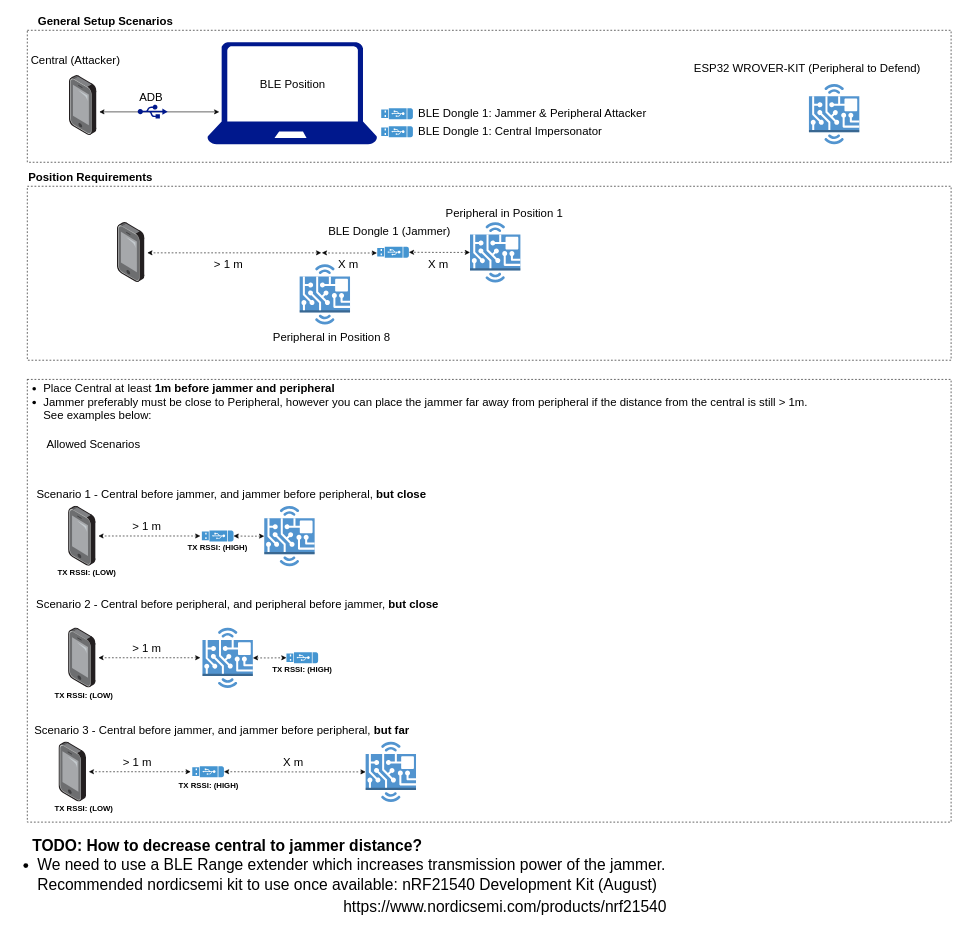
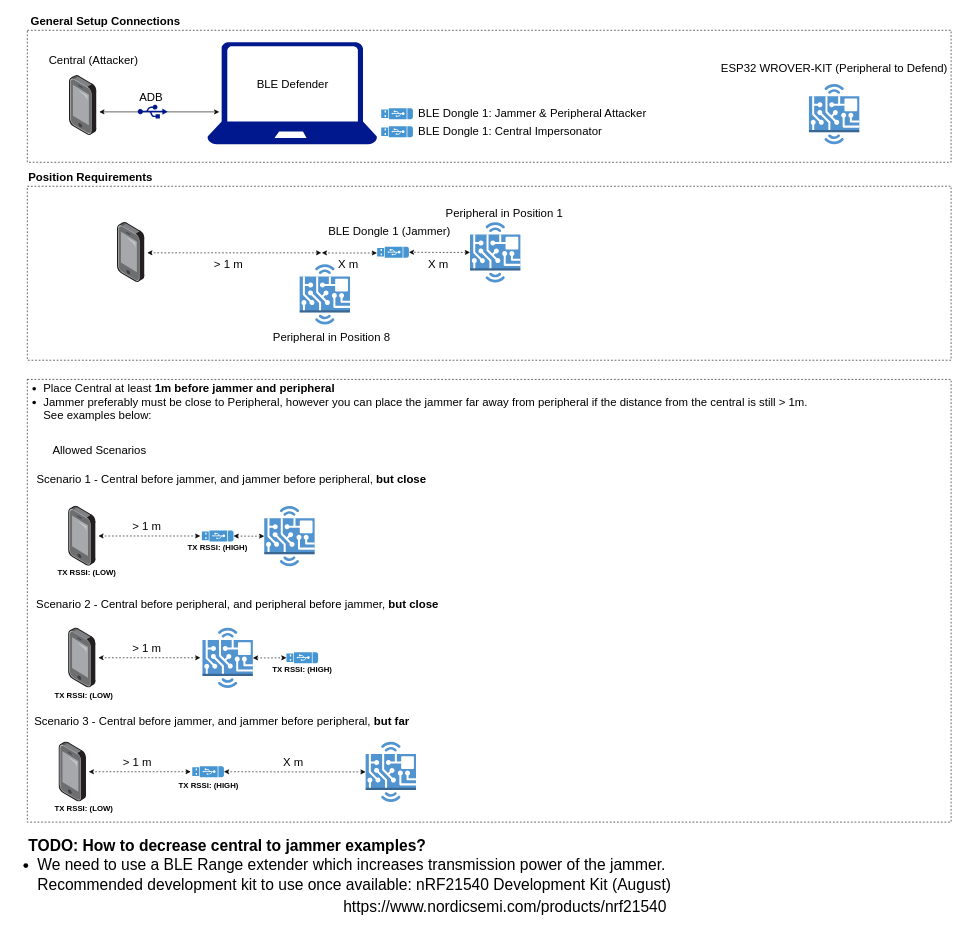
node "General Setup Scenarios": label "General Setup Scenarios" -> "General Setup Connections"
node "Central (Attacker)": moved (75, 60) -> (93, 60)
node "ESP32 WROVER-KIT (Peripheral to Defend)": moved (807, 69) -> (834, 69)
node "BLE Position": label "BLE Position" -> "BLE Defender"
node "Allowed Scenarios": moved (93, 444) -> (99, 450)
node "Scenario 1 - Central before jammer, and jammer before peripheral, but close": moved (231, 495) -> (231, 480)
node "Scenario 3 - Central before jammer, and jammer before peripheral, but far": moved (222, 731) -> (222, 722)
node "TODO: How to decrease central to jammer distance?": label "TODO: How to decrease central to jammer distance?" -> "TODO: How to decrease central to jammer examples?"
node "We need to use a BLE Range extender which increases transmission power of the jammer. Recommended nordicsemi kit to use once available: nRF21540 Development Kit (August)": label "We need to use a BLE Range extender which increases transmission power of the jammer. Recommended nordicsemi kit to use once available: nRF21540 Development Kit (August)" -> "We need to use a BLE Range extender which increases transmission power of the jammer. Recommended development kit to use once available: nRF21540 Development Kit (August)"
